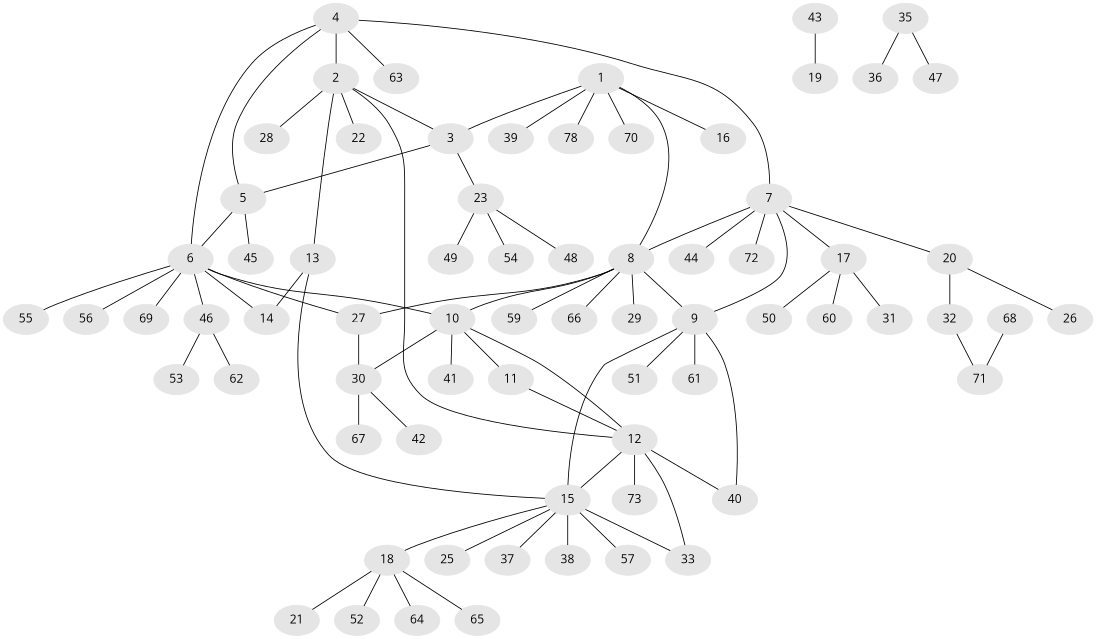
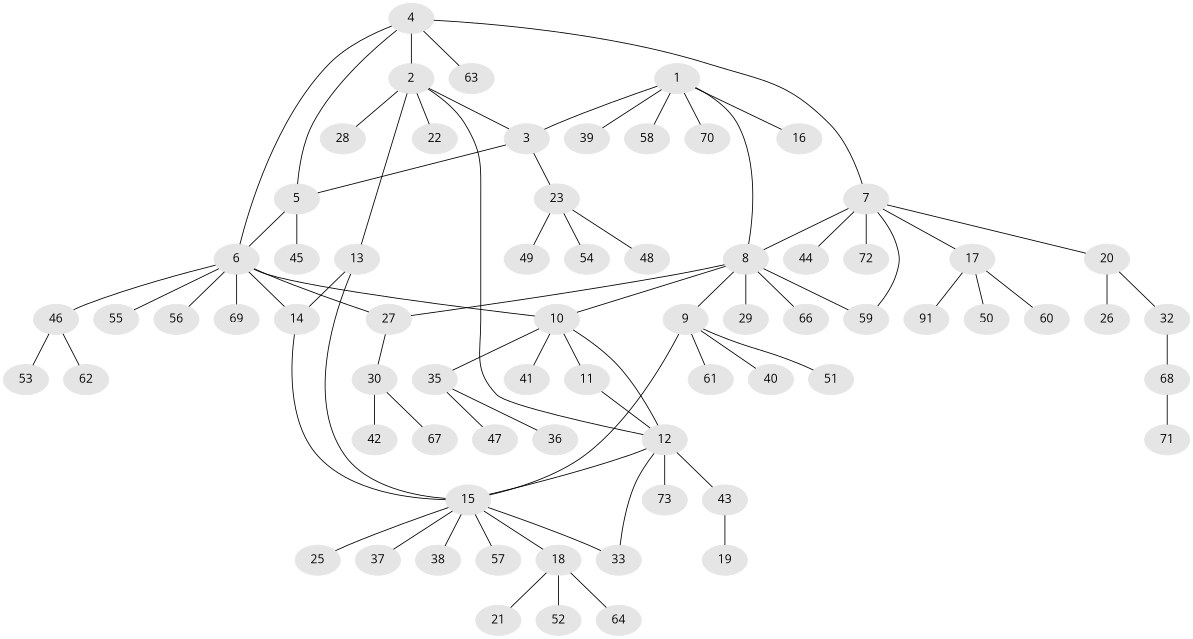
node "78": label "78" -> "58"
edge "7" -- "9": now "7" -- "59"
node "31": label "31" -> "91"
edge "10" -- "30": now "10" -- "35"
edge "32" -- "71": now "32" -- "68"
edge "14" -- "15": added
edge "12" -- "40": now "12" -- "43"
node "65": removed
